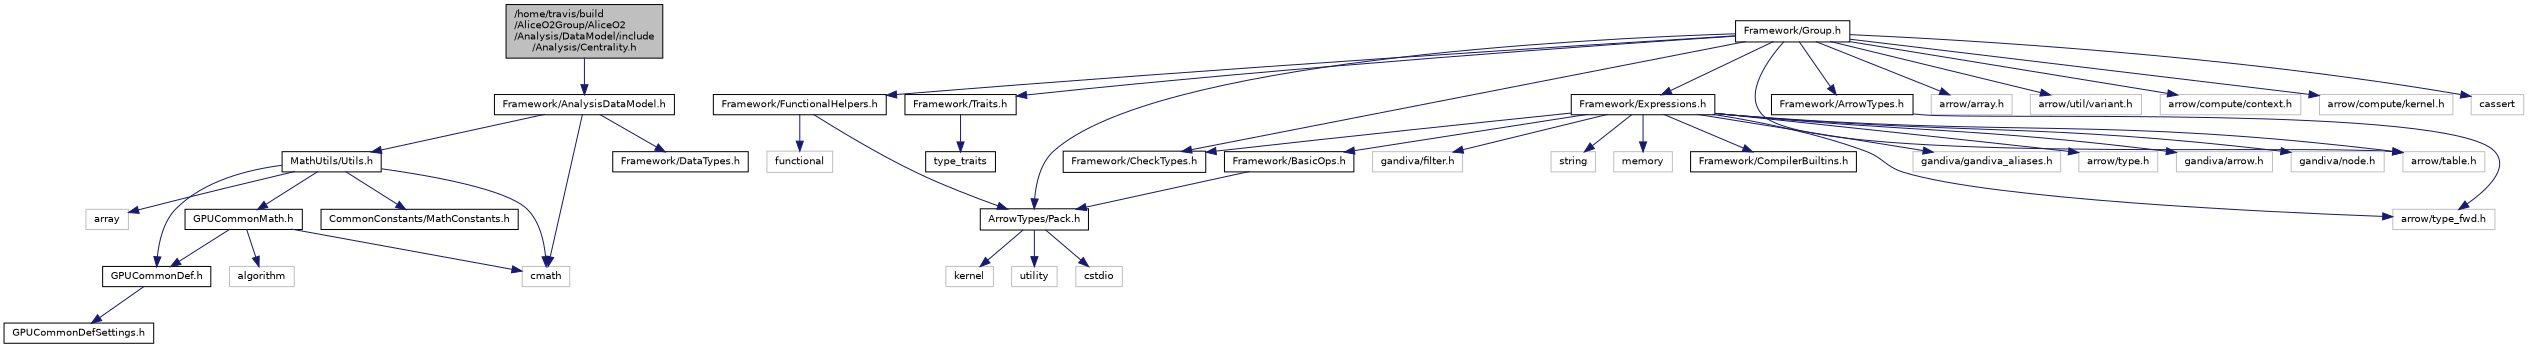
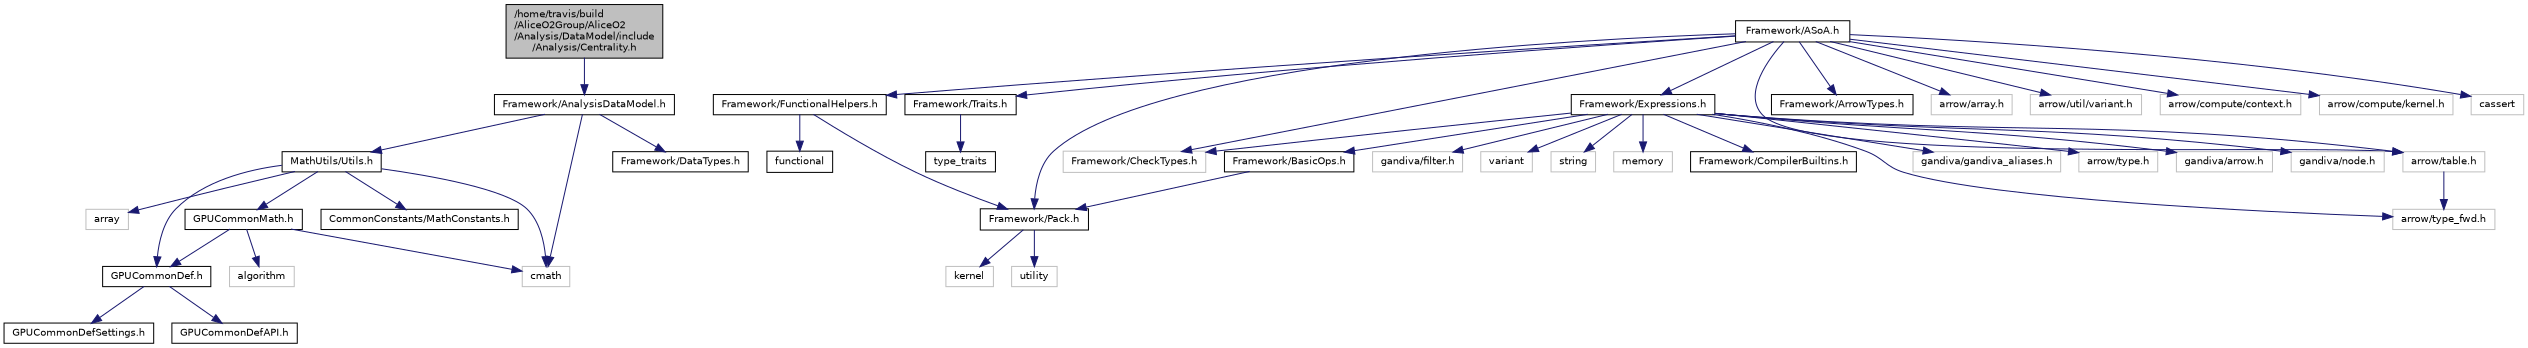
node "Framework/Group.h": label "Framework/Group.h" -> "Framework/ASoA.h"
edge "Framework/ArrowTypes.h" -> "arrow/type_fwd.h": now "arrow/table.h" -> "arrow/type_fwd.h"
node "functional": color grey75 -> black
node "Framework/CheckTypes.h": color black -> grey75
node "variant": added
node "ArrowTypes/Pack.h": label "ArrowTypes/Pack.h" -> "Framework/Pack.h"
node "cstdio": removed
node "GPUCommonDefAPI.h": added
